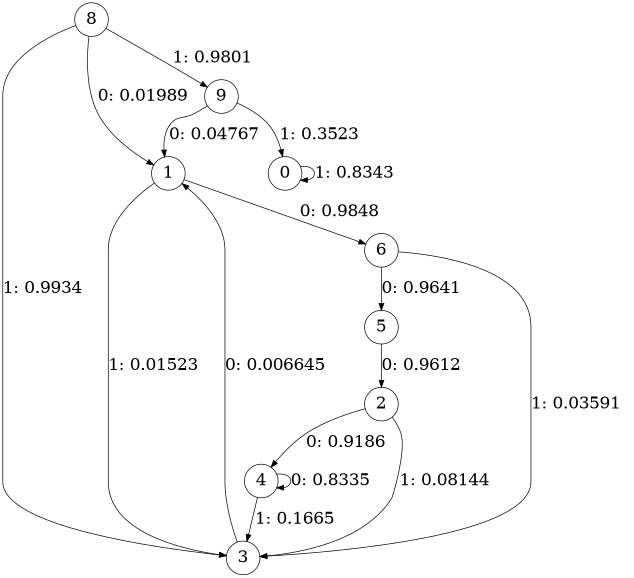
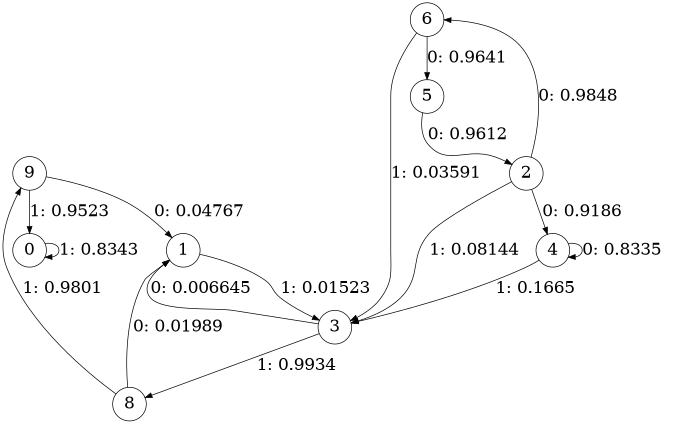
edge "9" -> "0": label "1: 0.3523   " -> "1: 0.9523   "
edge "1" -> "6": now "2" -> "6"
edge "8" -> "3": reversed
